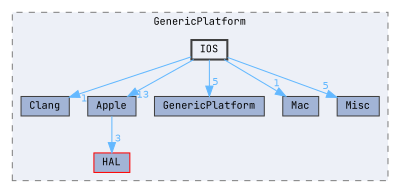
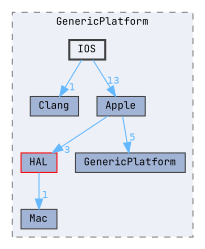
edge "IOS" -> "GenericPlatform": now "Apple" -> "GenericPlatform"
edge "IOS" -> "Mac": now "HAL" -> "Mac"
node "Misc": removed
